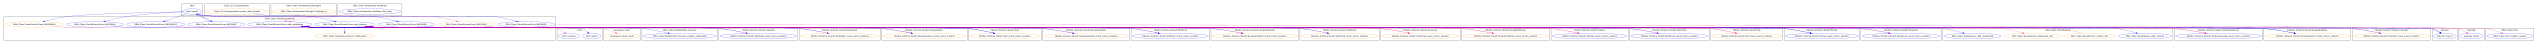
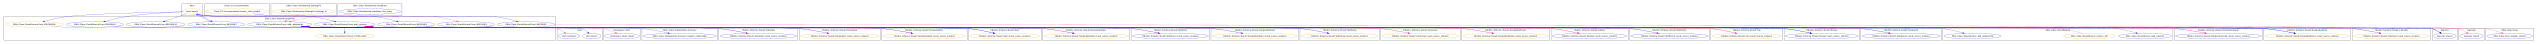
node "base::import": color blue -> darkorange
node "DBIx::Class::ResultSourceProxy::BEGIN@9": color darkorange -> blue
node "namespace::clean::import": color darkorange -> blue
node "DBIx::Class::ResultSource::relationship_info": removed
